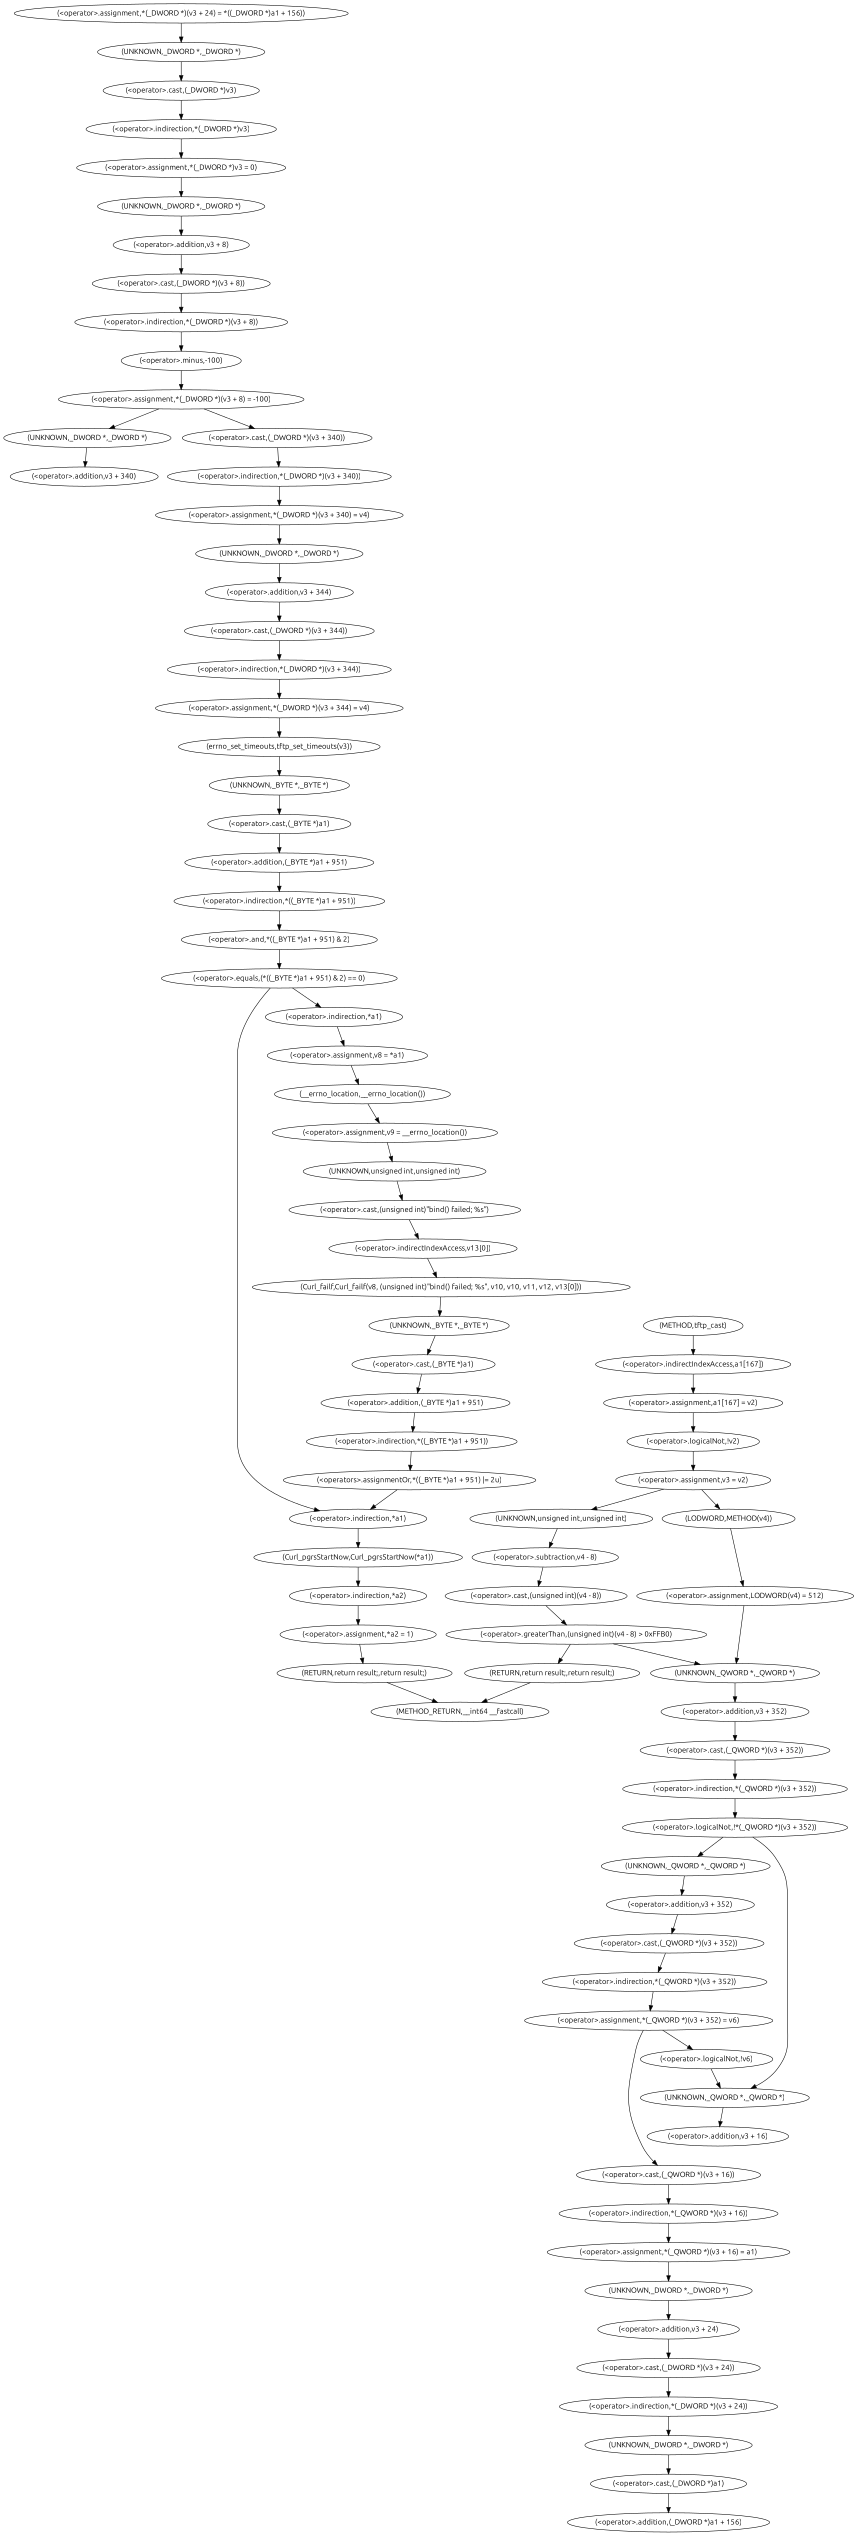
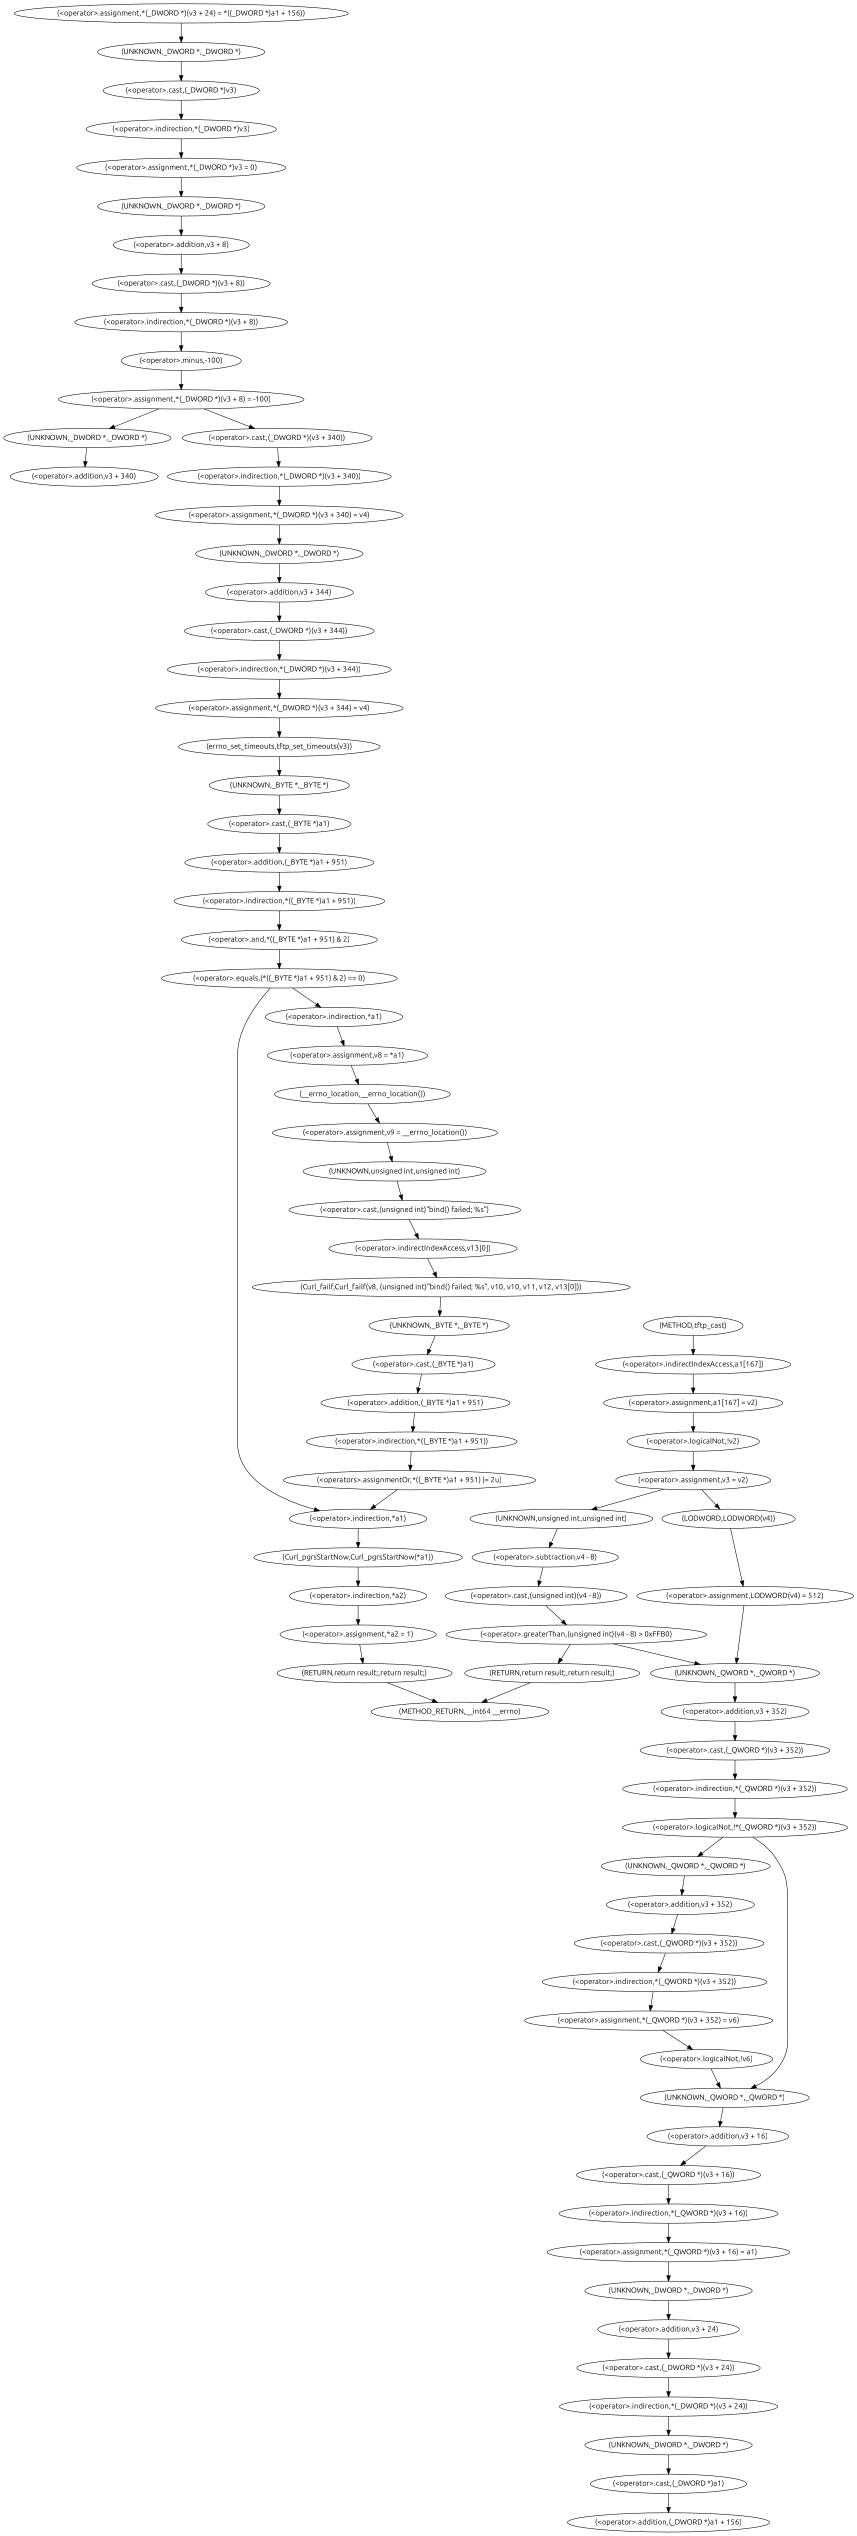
node "(LODWORD,METHOD(v4))": label "(LODWORD,METHOD(v4))" -> "(LODWORD,LODWORD(v4))"
node "(METHOD_RETURN,__int64 __fastcall)": label "(METHOD_RETURN,__int64 __fastcall)" -> "(METHOD_RETURN,__int64 __errno)"
edge "(<operator>.assignment,*(_QWORD *)(v3 + 352) = v6)" -> "(<operator>.cast,(_QWORD *)(v3 + 16))": now "(<operator>.addition,v3 + 16)" -> "(<operator>.cast,(_QWORD *)(v3 + 16))"
